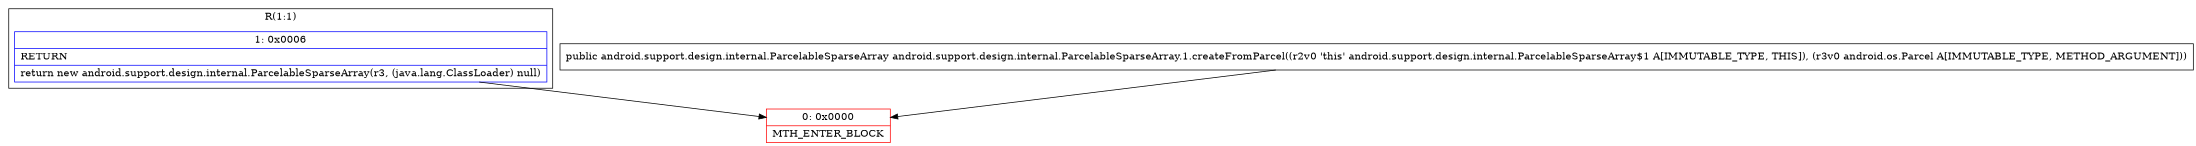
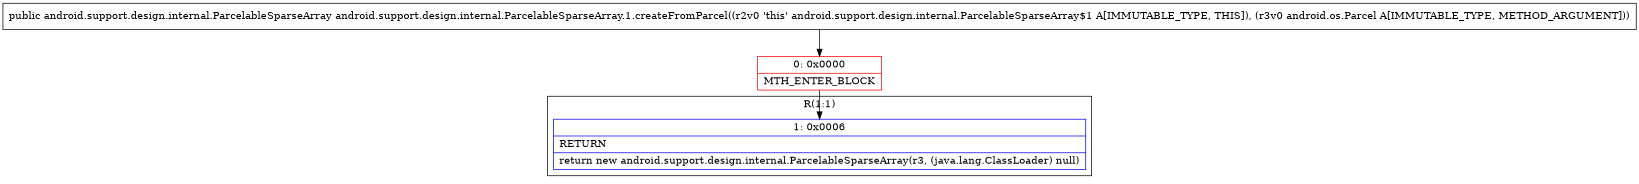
edge "1: 0x0006" -> "0: 0x0000": reversed
